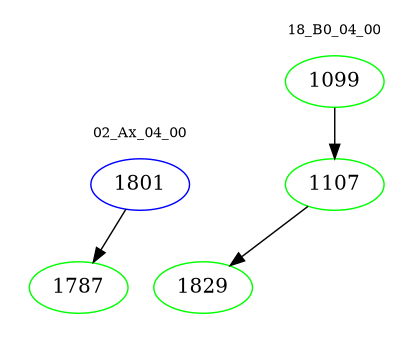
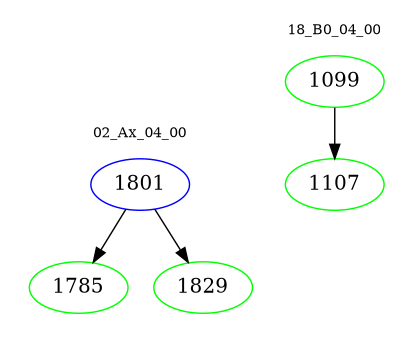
edge "1107" -> "1829": now "1801" -> "1829"
node "1787": label "1787" -> "1785"
